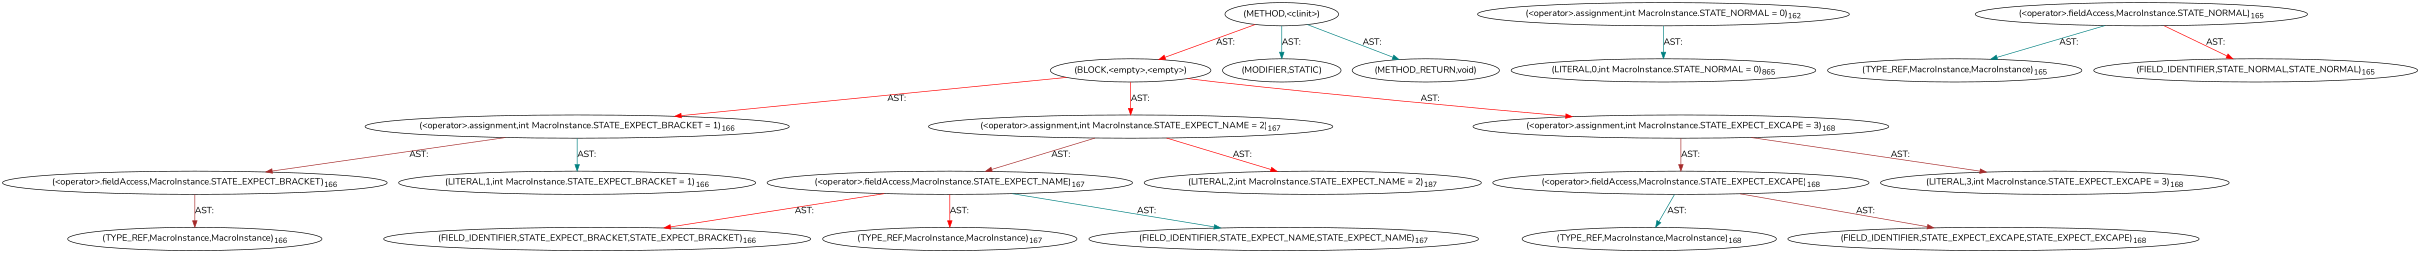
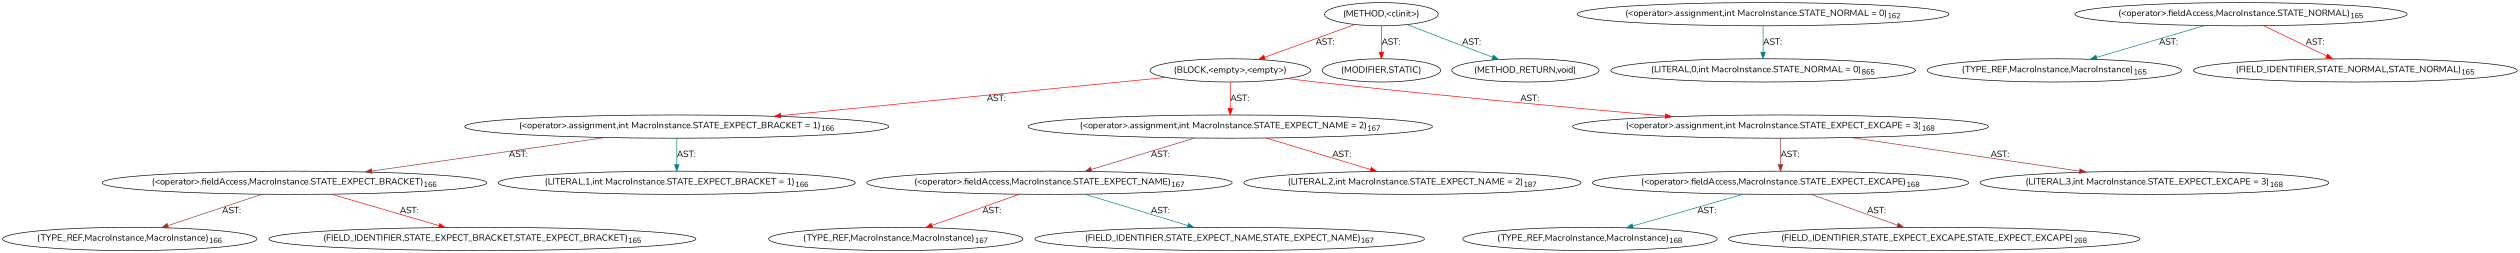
edge "(METHOD,<clinit>)" -> "(MODIFIER,STATIC)": color teal -> red
edge "(<operator>.fieldAccess,MacroInstance.STATE_EXPECT_NAME)" -> "(FIELD_IDENTIFIER,STATE_EXPECT_BRACKET,STATE_EXPECT_BRACKET)": now "(<operator>.fieldAccess,MacroInstance.STATE_EXPECT_BRACKET)" -> "(FIELD_IDENTIFIER,STATE_EXPECT_BRACKET,STATE_EXPECT_BRACKET)"
node "(FIELD_IDENTIFIER,STATE_EXPECT_BRACKET,STATE_EXPECT_BRACKET)": text "166" -> "165"
node "(FIELD_IDENTIFIER,STATE_EXPECT_EXCAPE,STATE_EXPECT_EXCAPE)": text "168" -> "268"
